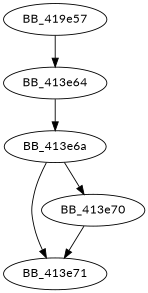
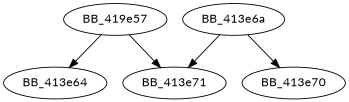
edge "BB_413e64" -> "BB_413e6a": removed
edge "BB_413e70" -> "BB_413e71": now "BB_419e57" -> "BB_413e71"
